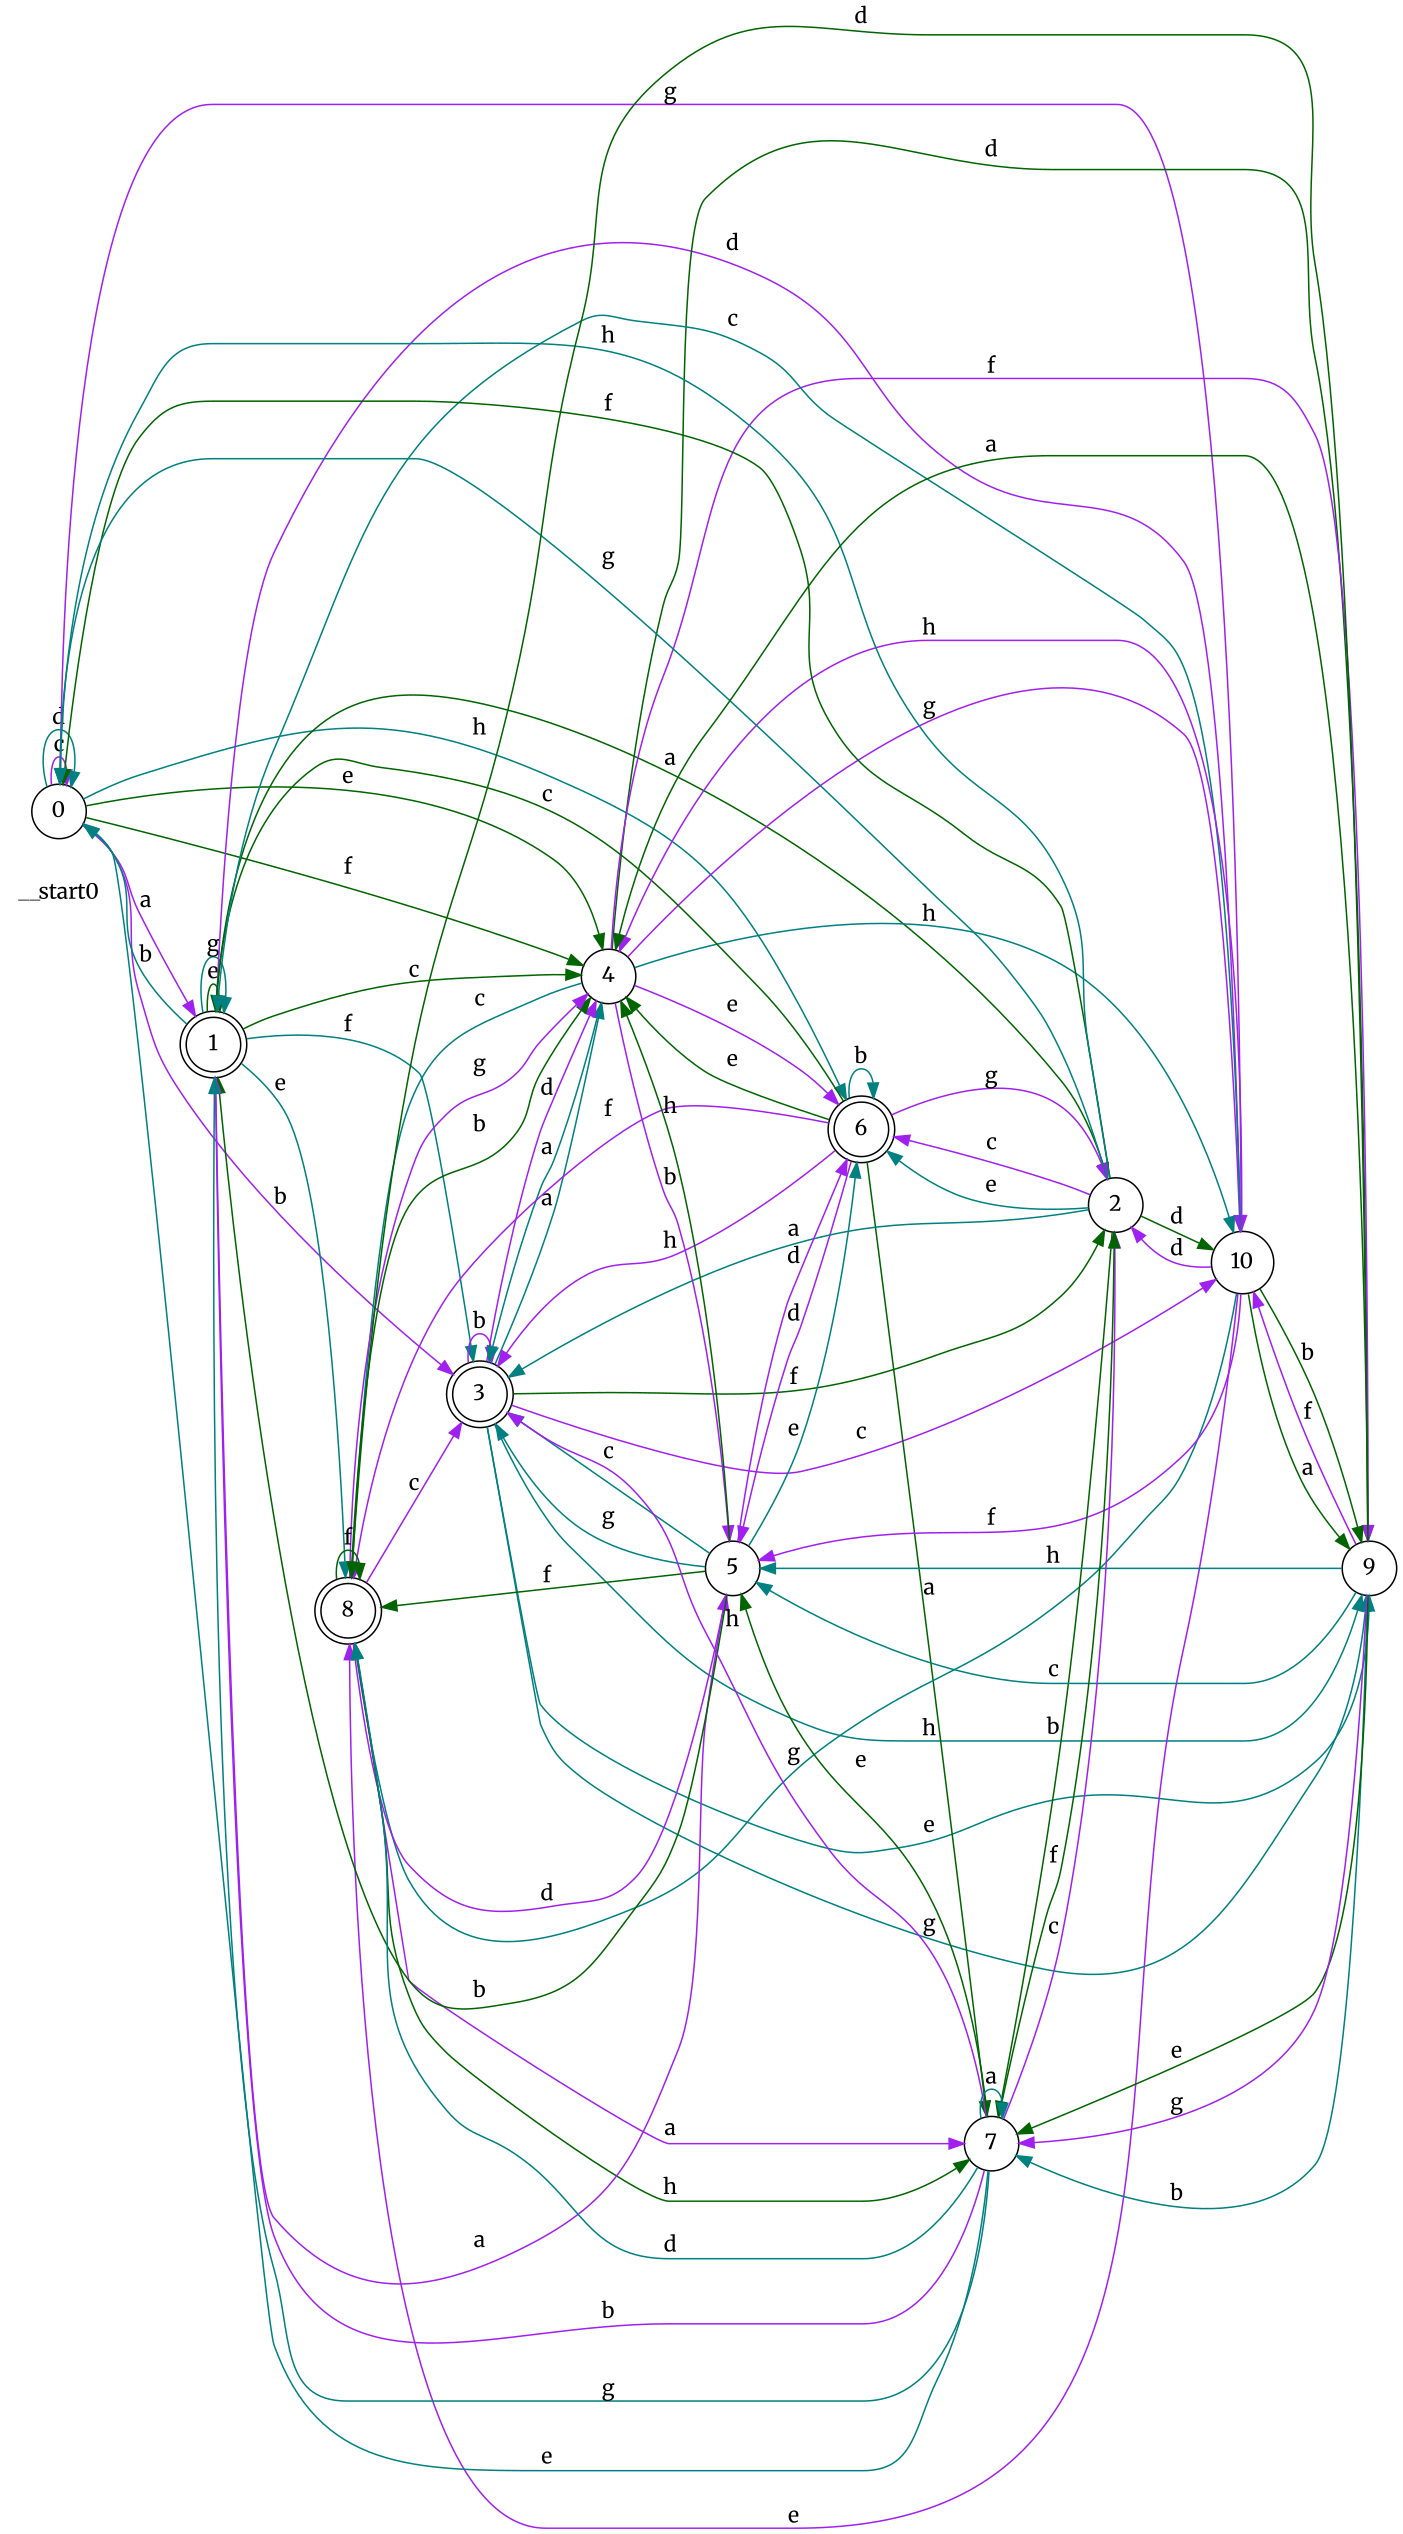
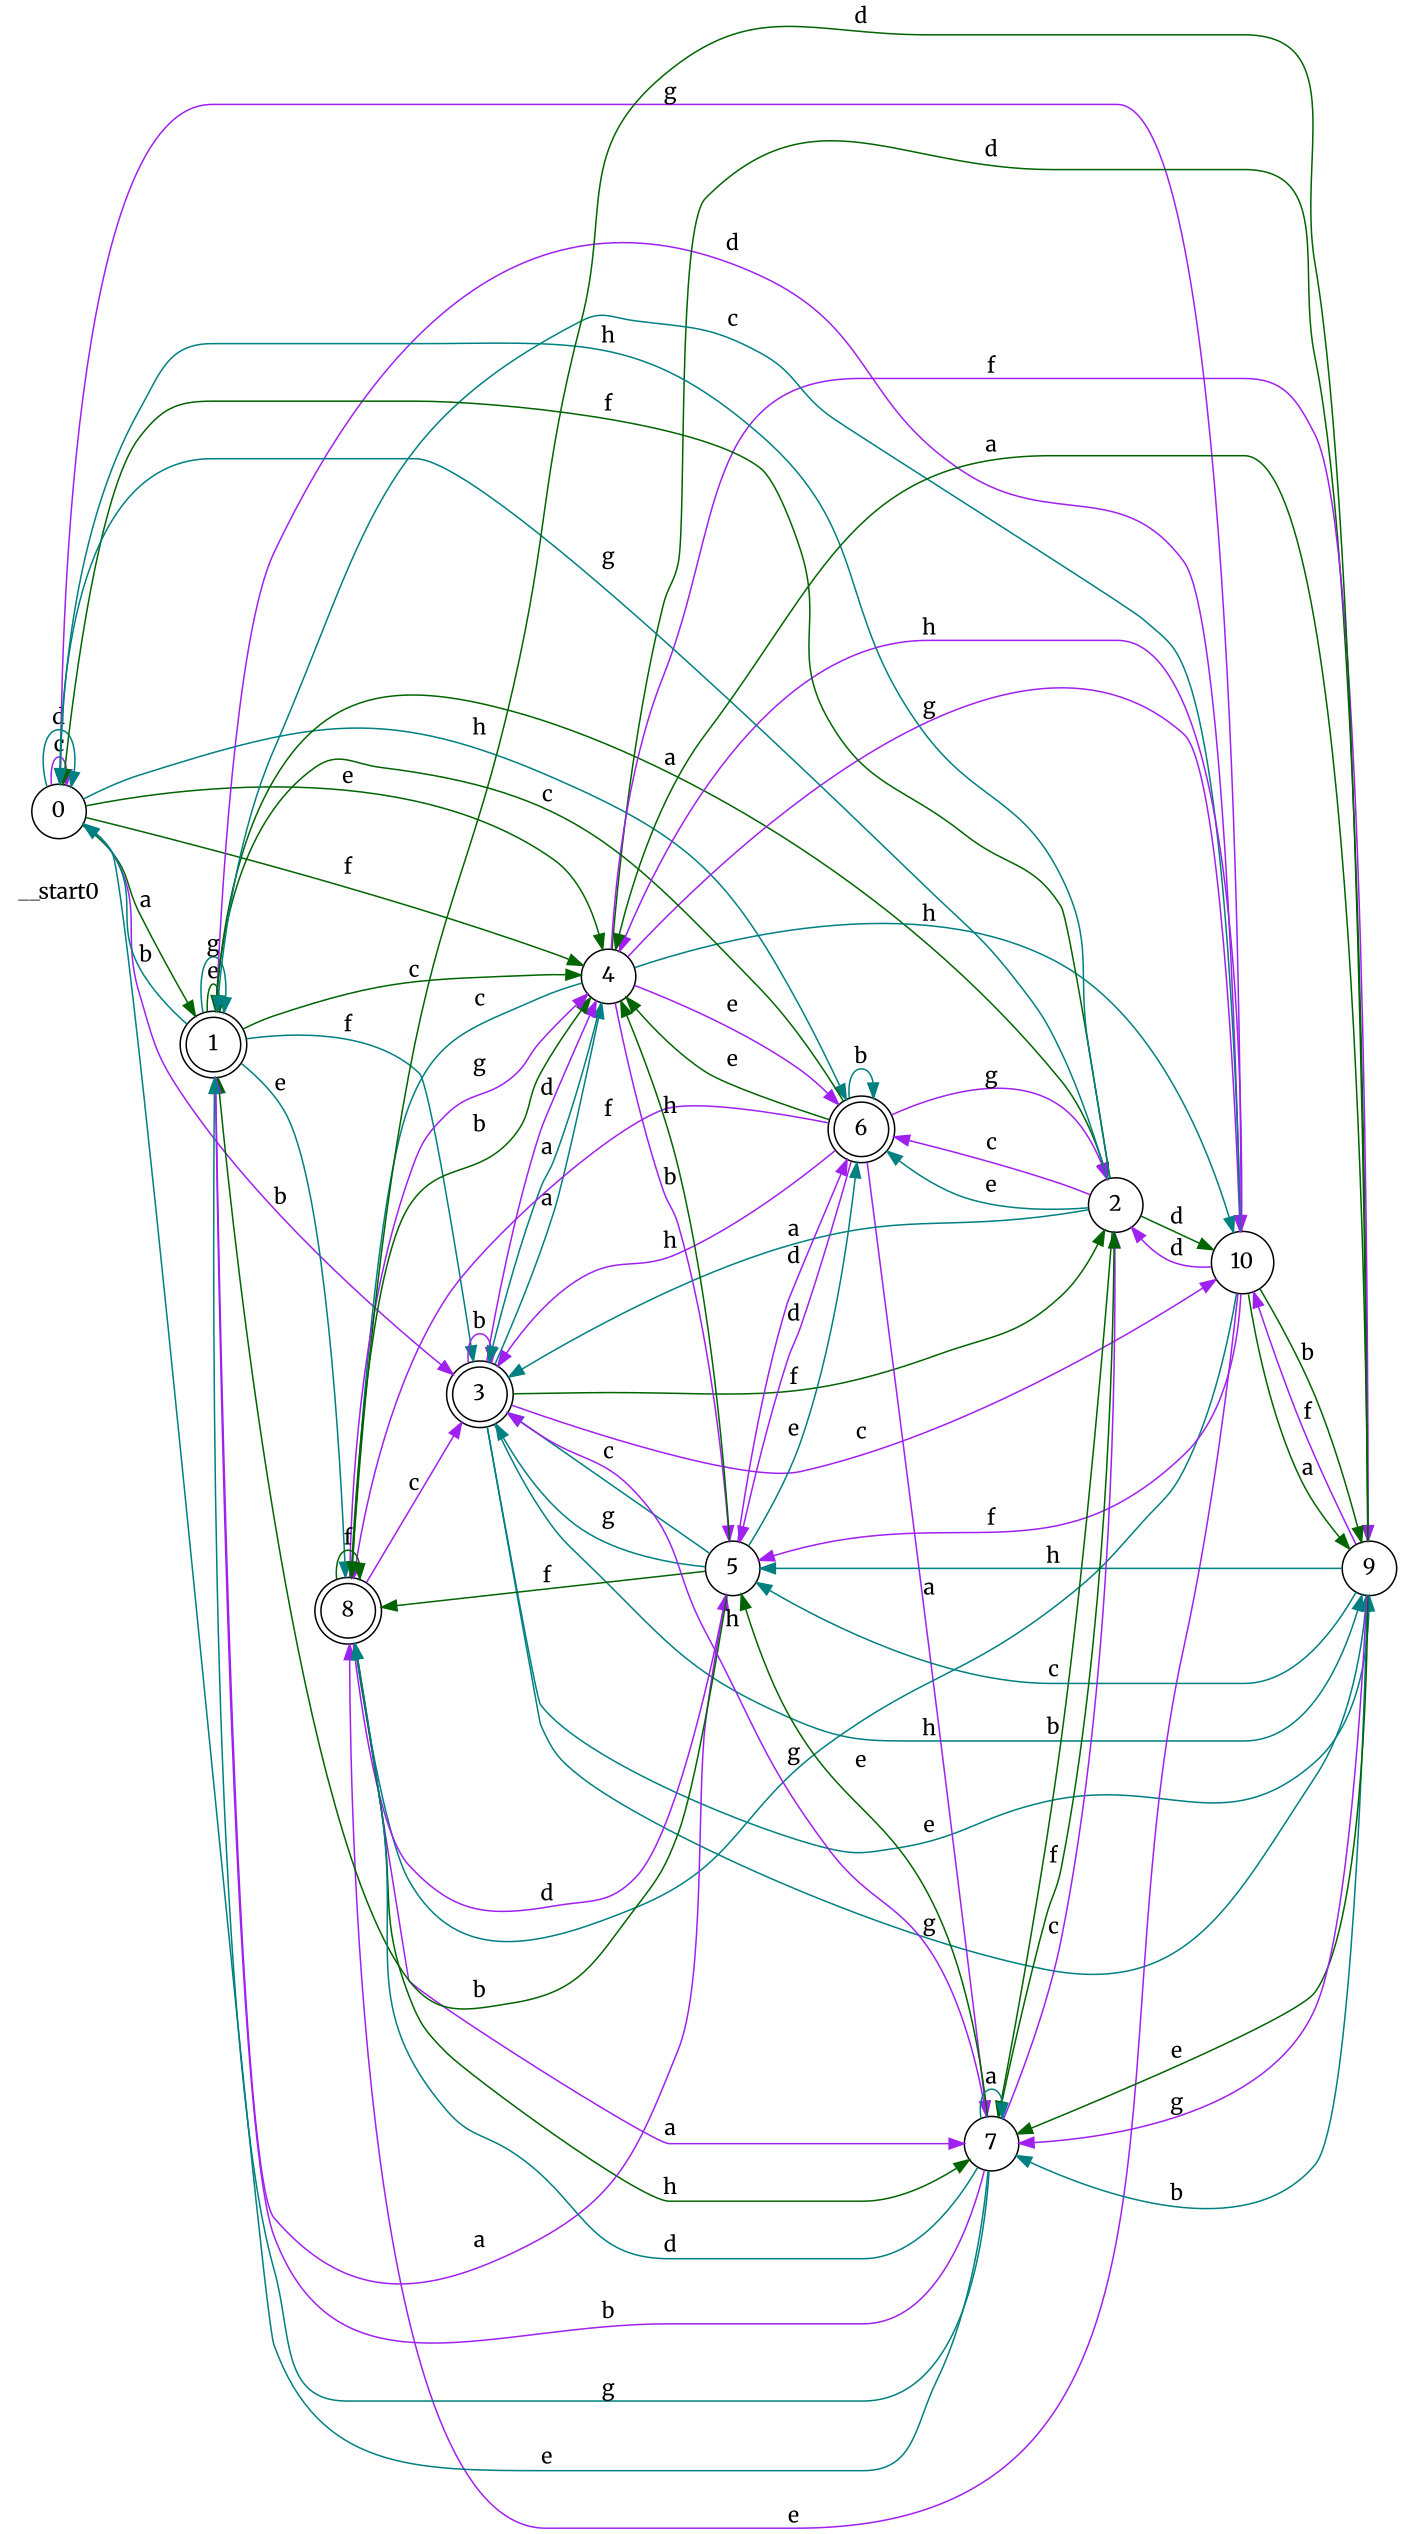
edge "0" -> "1": color purple -> darkgreen
edge "6" -> "7": color darkgreen -> purple
